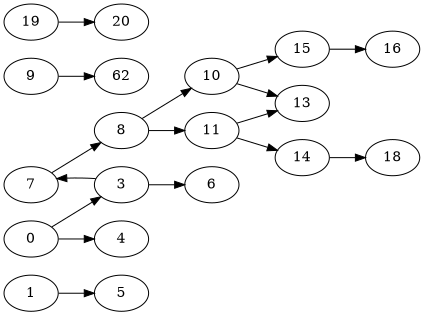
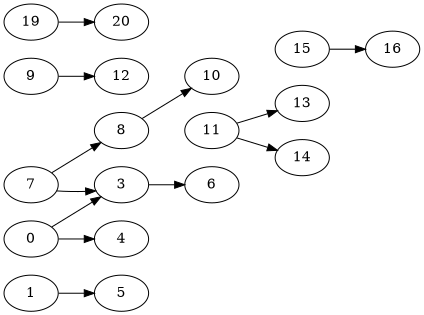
edge "10" -> "15": removed
node "62": label "62" -> "12"
edge "10" -> "13": removed
edge "8" -> "11": removed
node "18": removed
edge "3" -> "7": reversed
